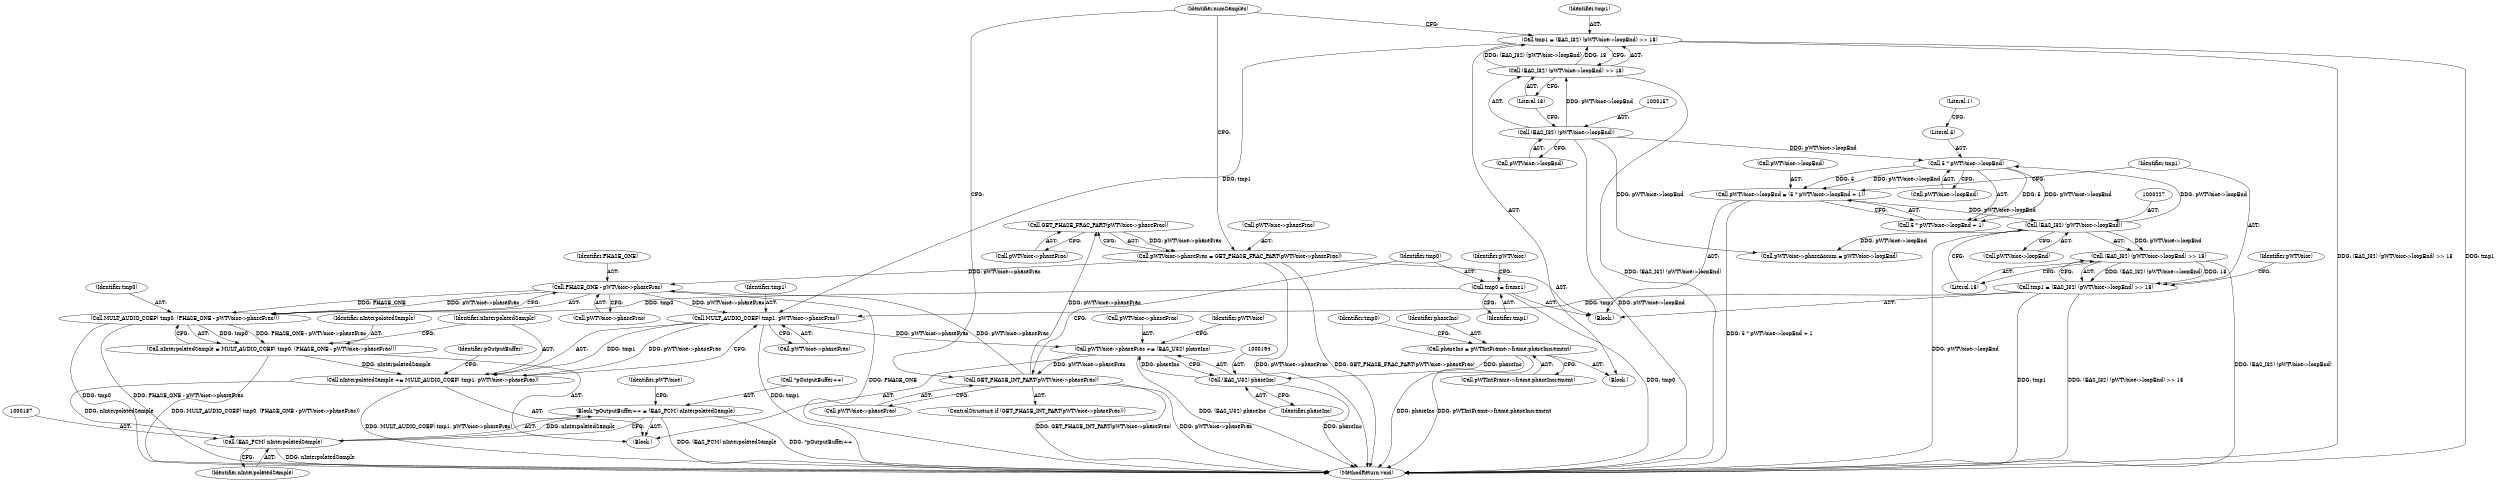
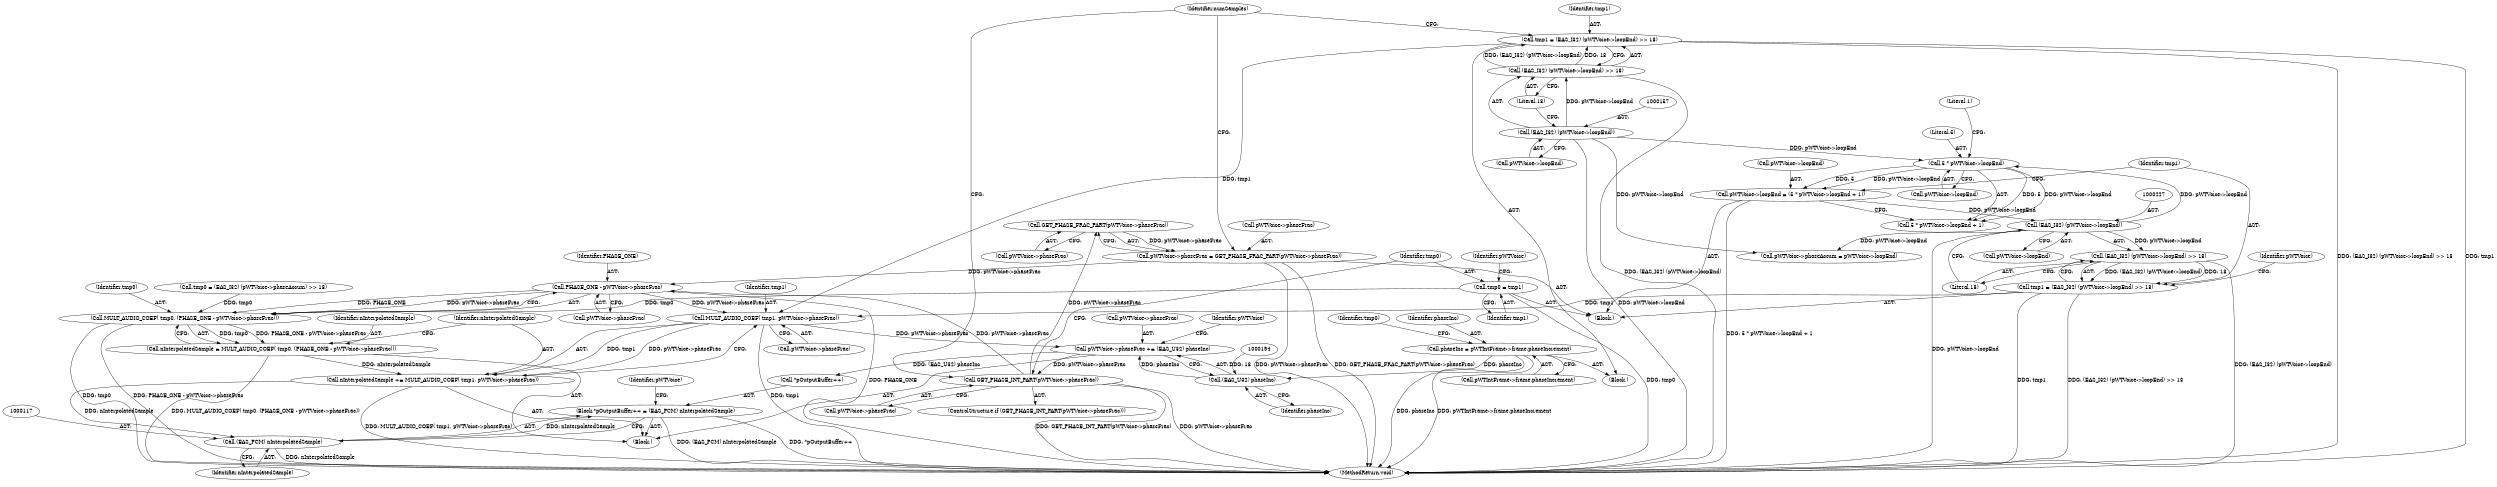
edge "(Literal,1)" -> "(Literal,5)": now "(Literal,1)" -> "(Call,5 * pWTVoice->loopEnd)"
edge "(Call,5 * pWTVoice->loopEnd + 1)" -> "(Call,pWTVoice->loopEnd = (5 * pWTVoice->loopEnd + 1))": removed, label "AST:"
node "(Call,tmp0 = (EAS_I32) (pWTVoice->phaseAccum) >> 18)": added
node "(Call,tmp0 = frame1)": label "(Call,tmp0 = frame1)" -> "(Call,tmp0 = tmp1)"
node "(Identifier,pOutputBuffer)": removed
edge "1000194" -> "(Call,(EAS_U32) phaseInc)": label "AST: " -> "DDG: 18"
node "1000187": label "1000187" -> "1000117"
edge "(Call,(EAS_U32) phaseInc)" -> "(MethodReturn,void)": removed, label "DDG: phaseInc"
edge "(Call,pWTVoice->phaseFrac += (EAS_U32) phaseInc)" -> "(MethodReturn,void)": now "(Call,pWTVoice->phaseFrac += (EAS_U32) phaseInc)" -> "(Call,*pOutputBuffer++)"
